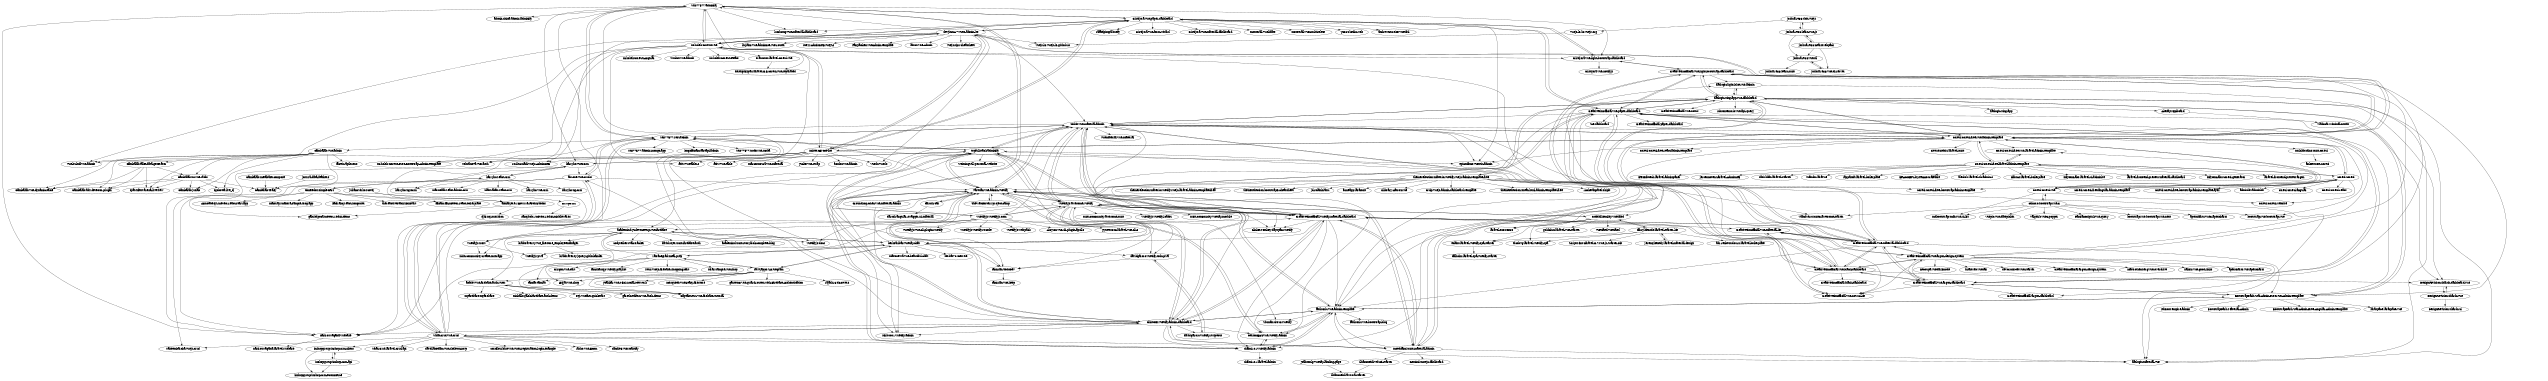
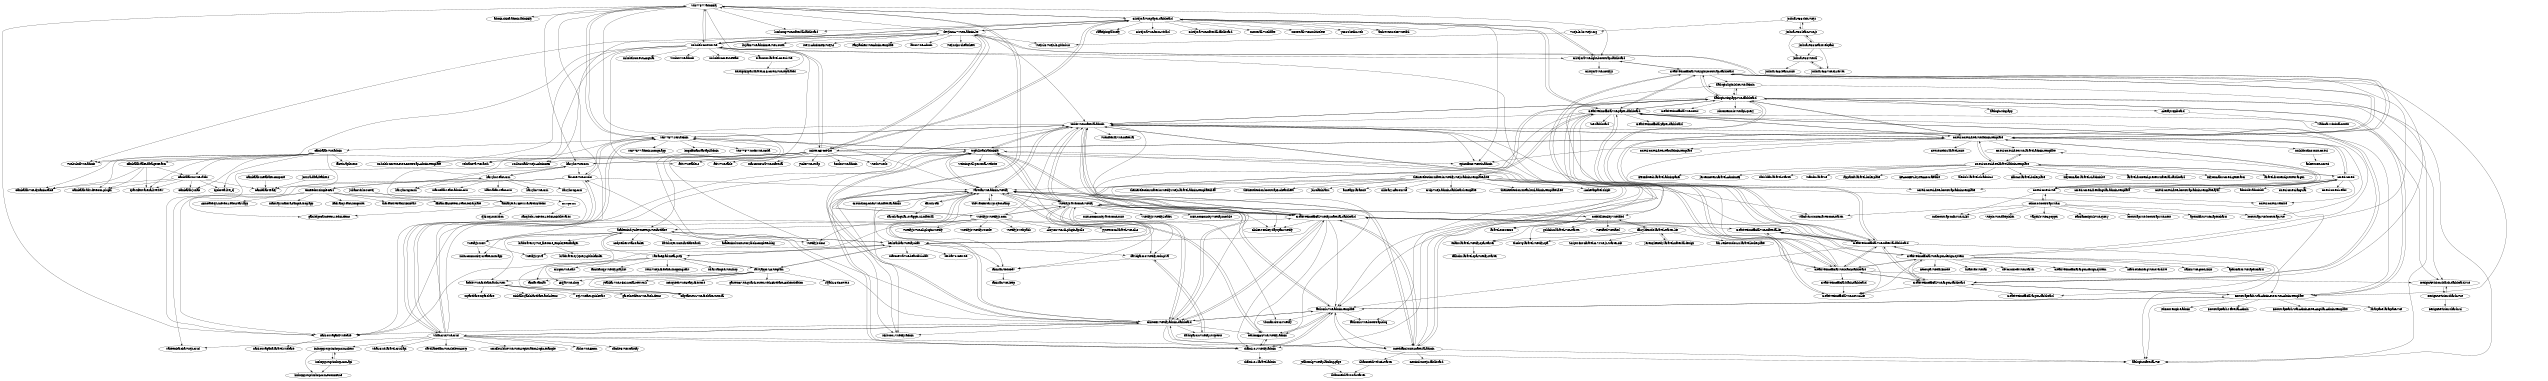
edge "themeselection/materio-vuetify-vuejs-admin-template-free" -> "fatihunlu/vue-admin-template": now "themeselection/materio-vuetify-vuejs-admin-template-free" -> "fatihunlu/vue-bootstrap-blog"
edge "topfullstack/adminify" -> "IanLuan/TodoDev": removed
edge "creativetimofficial/vue-black-dashboard" -> "creativetimofficial/vue-now-ui-kit": now "creativetimofficial/black-dashboard" -> "creativetimofficial/vue-now-ui-kit"
